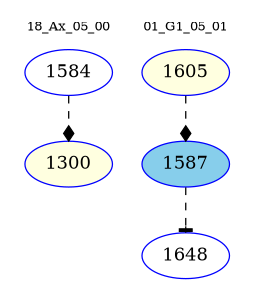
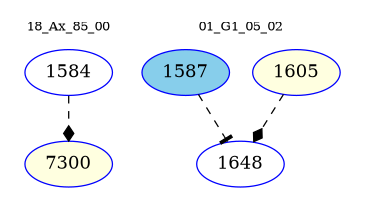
cluster "18_Ax_05_00": label "18_Ax_05_00" -> "18_Ax_85_00"
cluster "01_G1_05_01": label "01_G1_05_01" -> "01_G1_05_02"
edge "1605" -> "1587": now "1605" -> "1648"
node "1300": label "1300" -> "7300"
